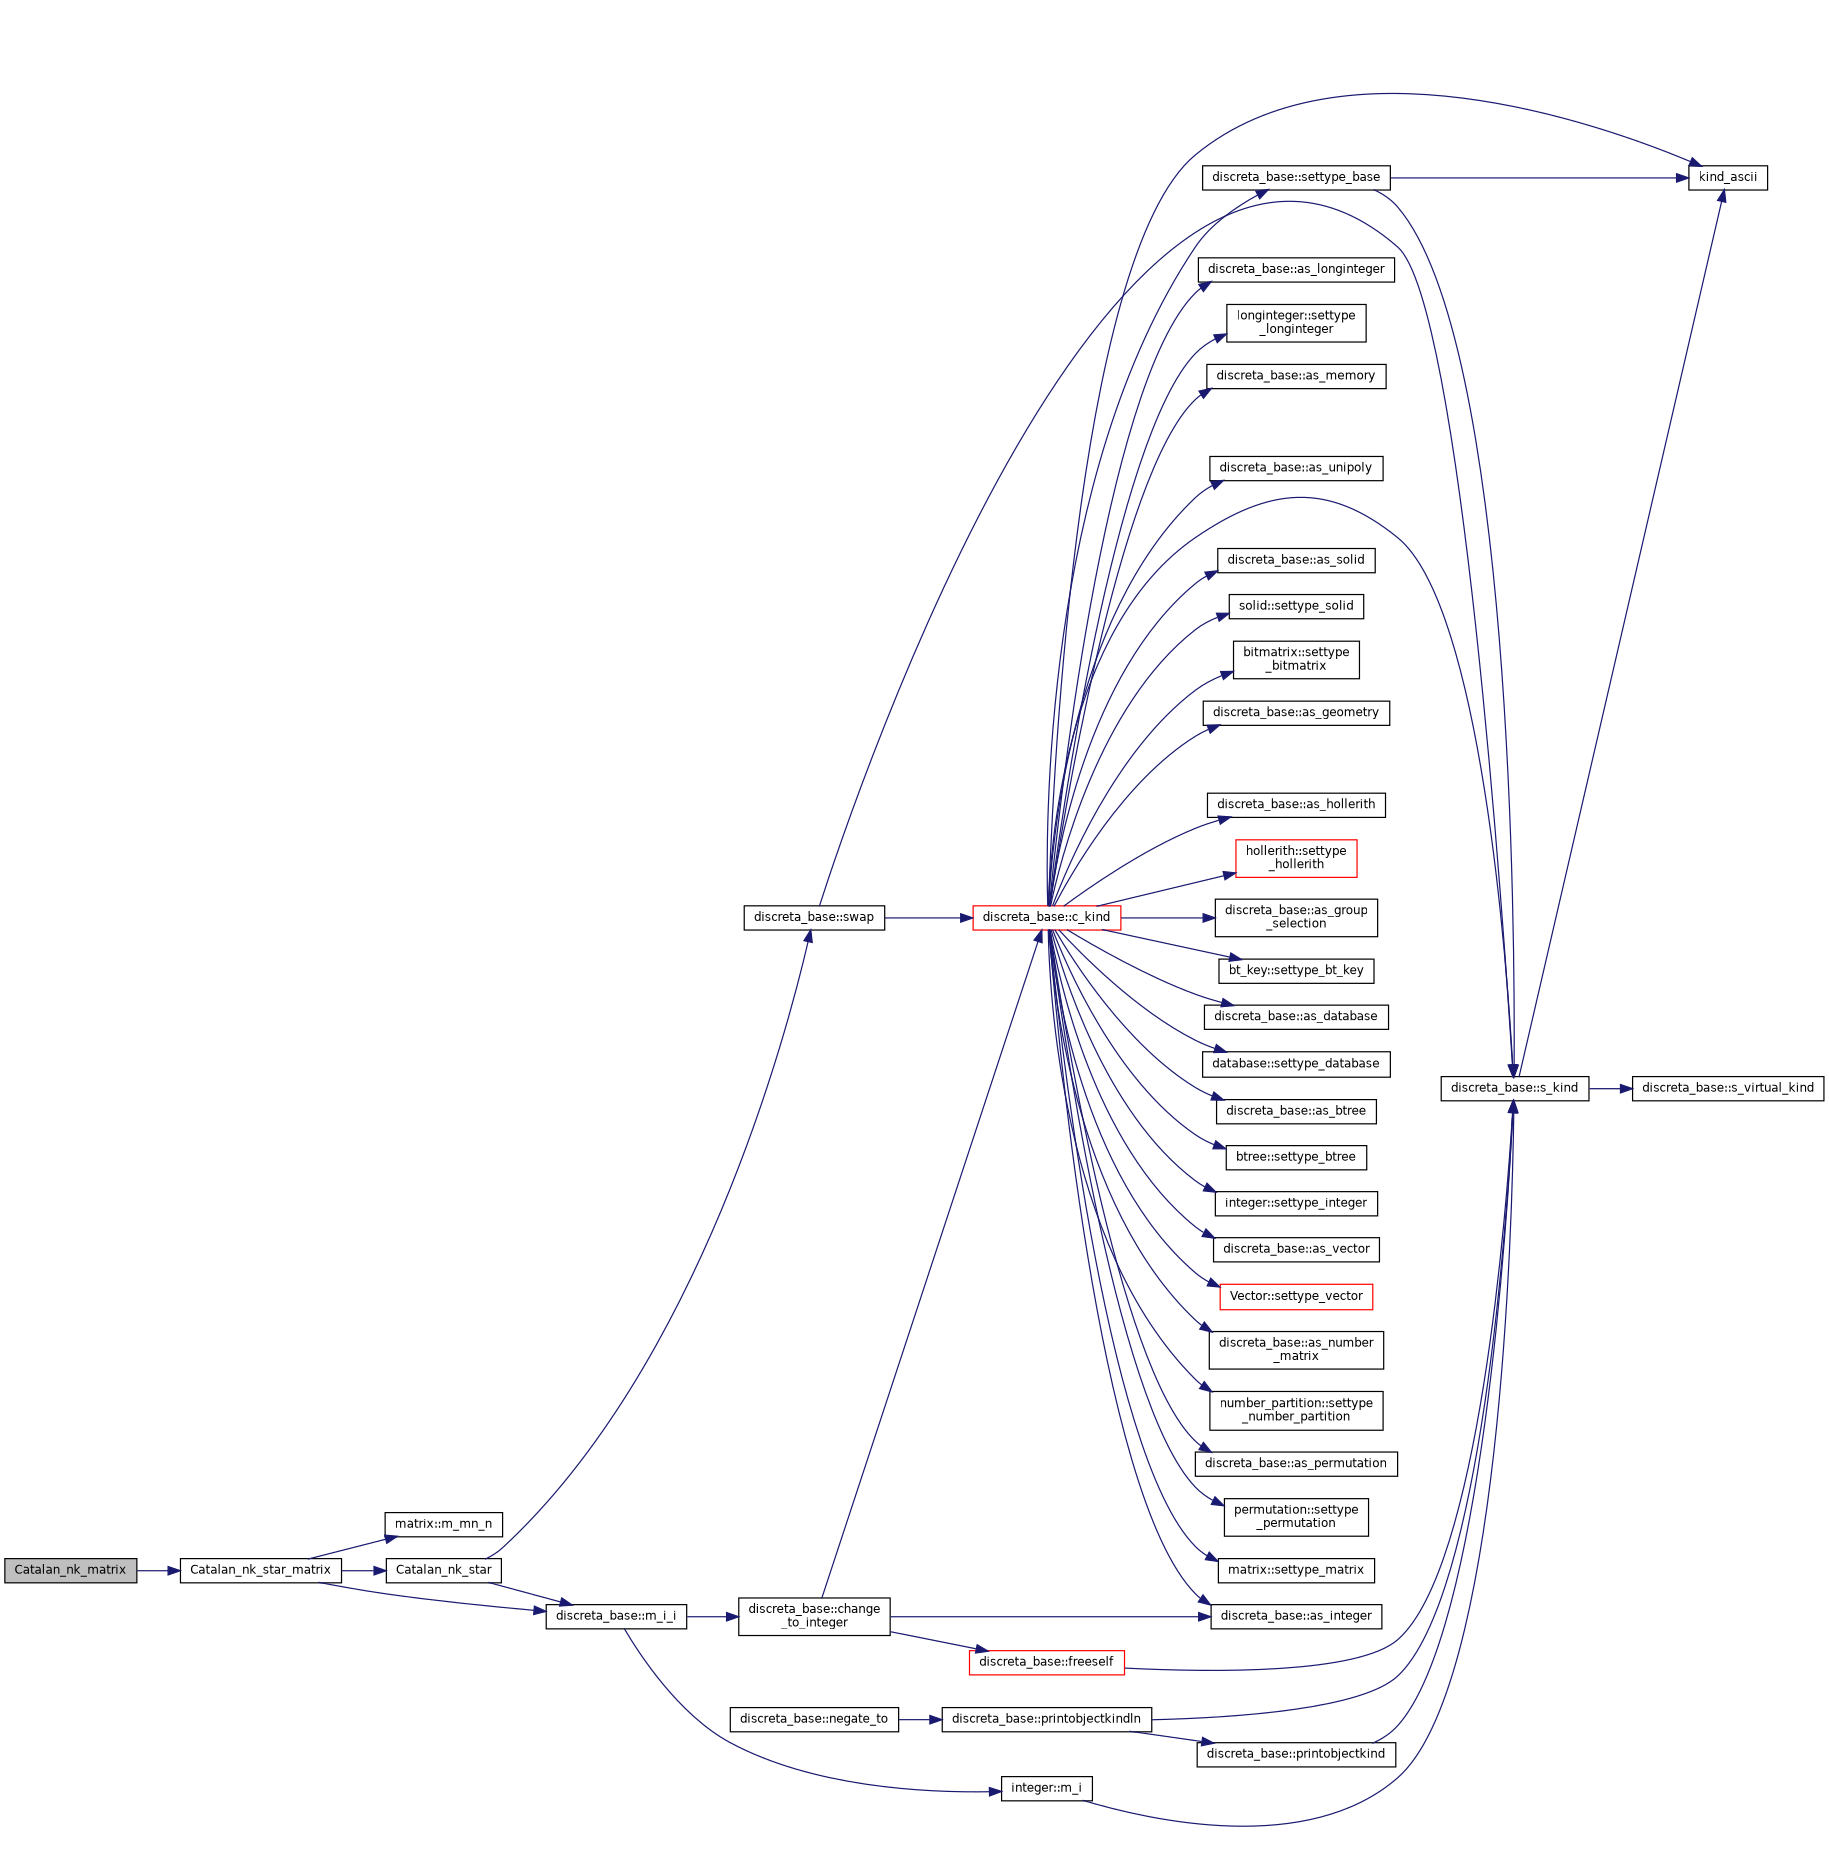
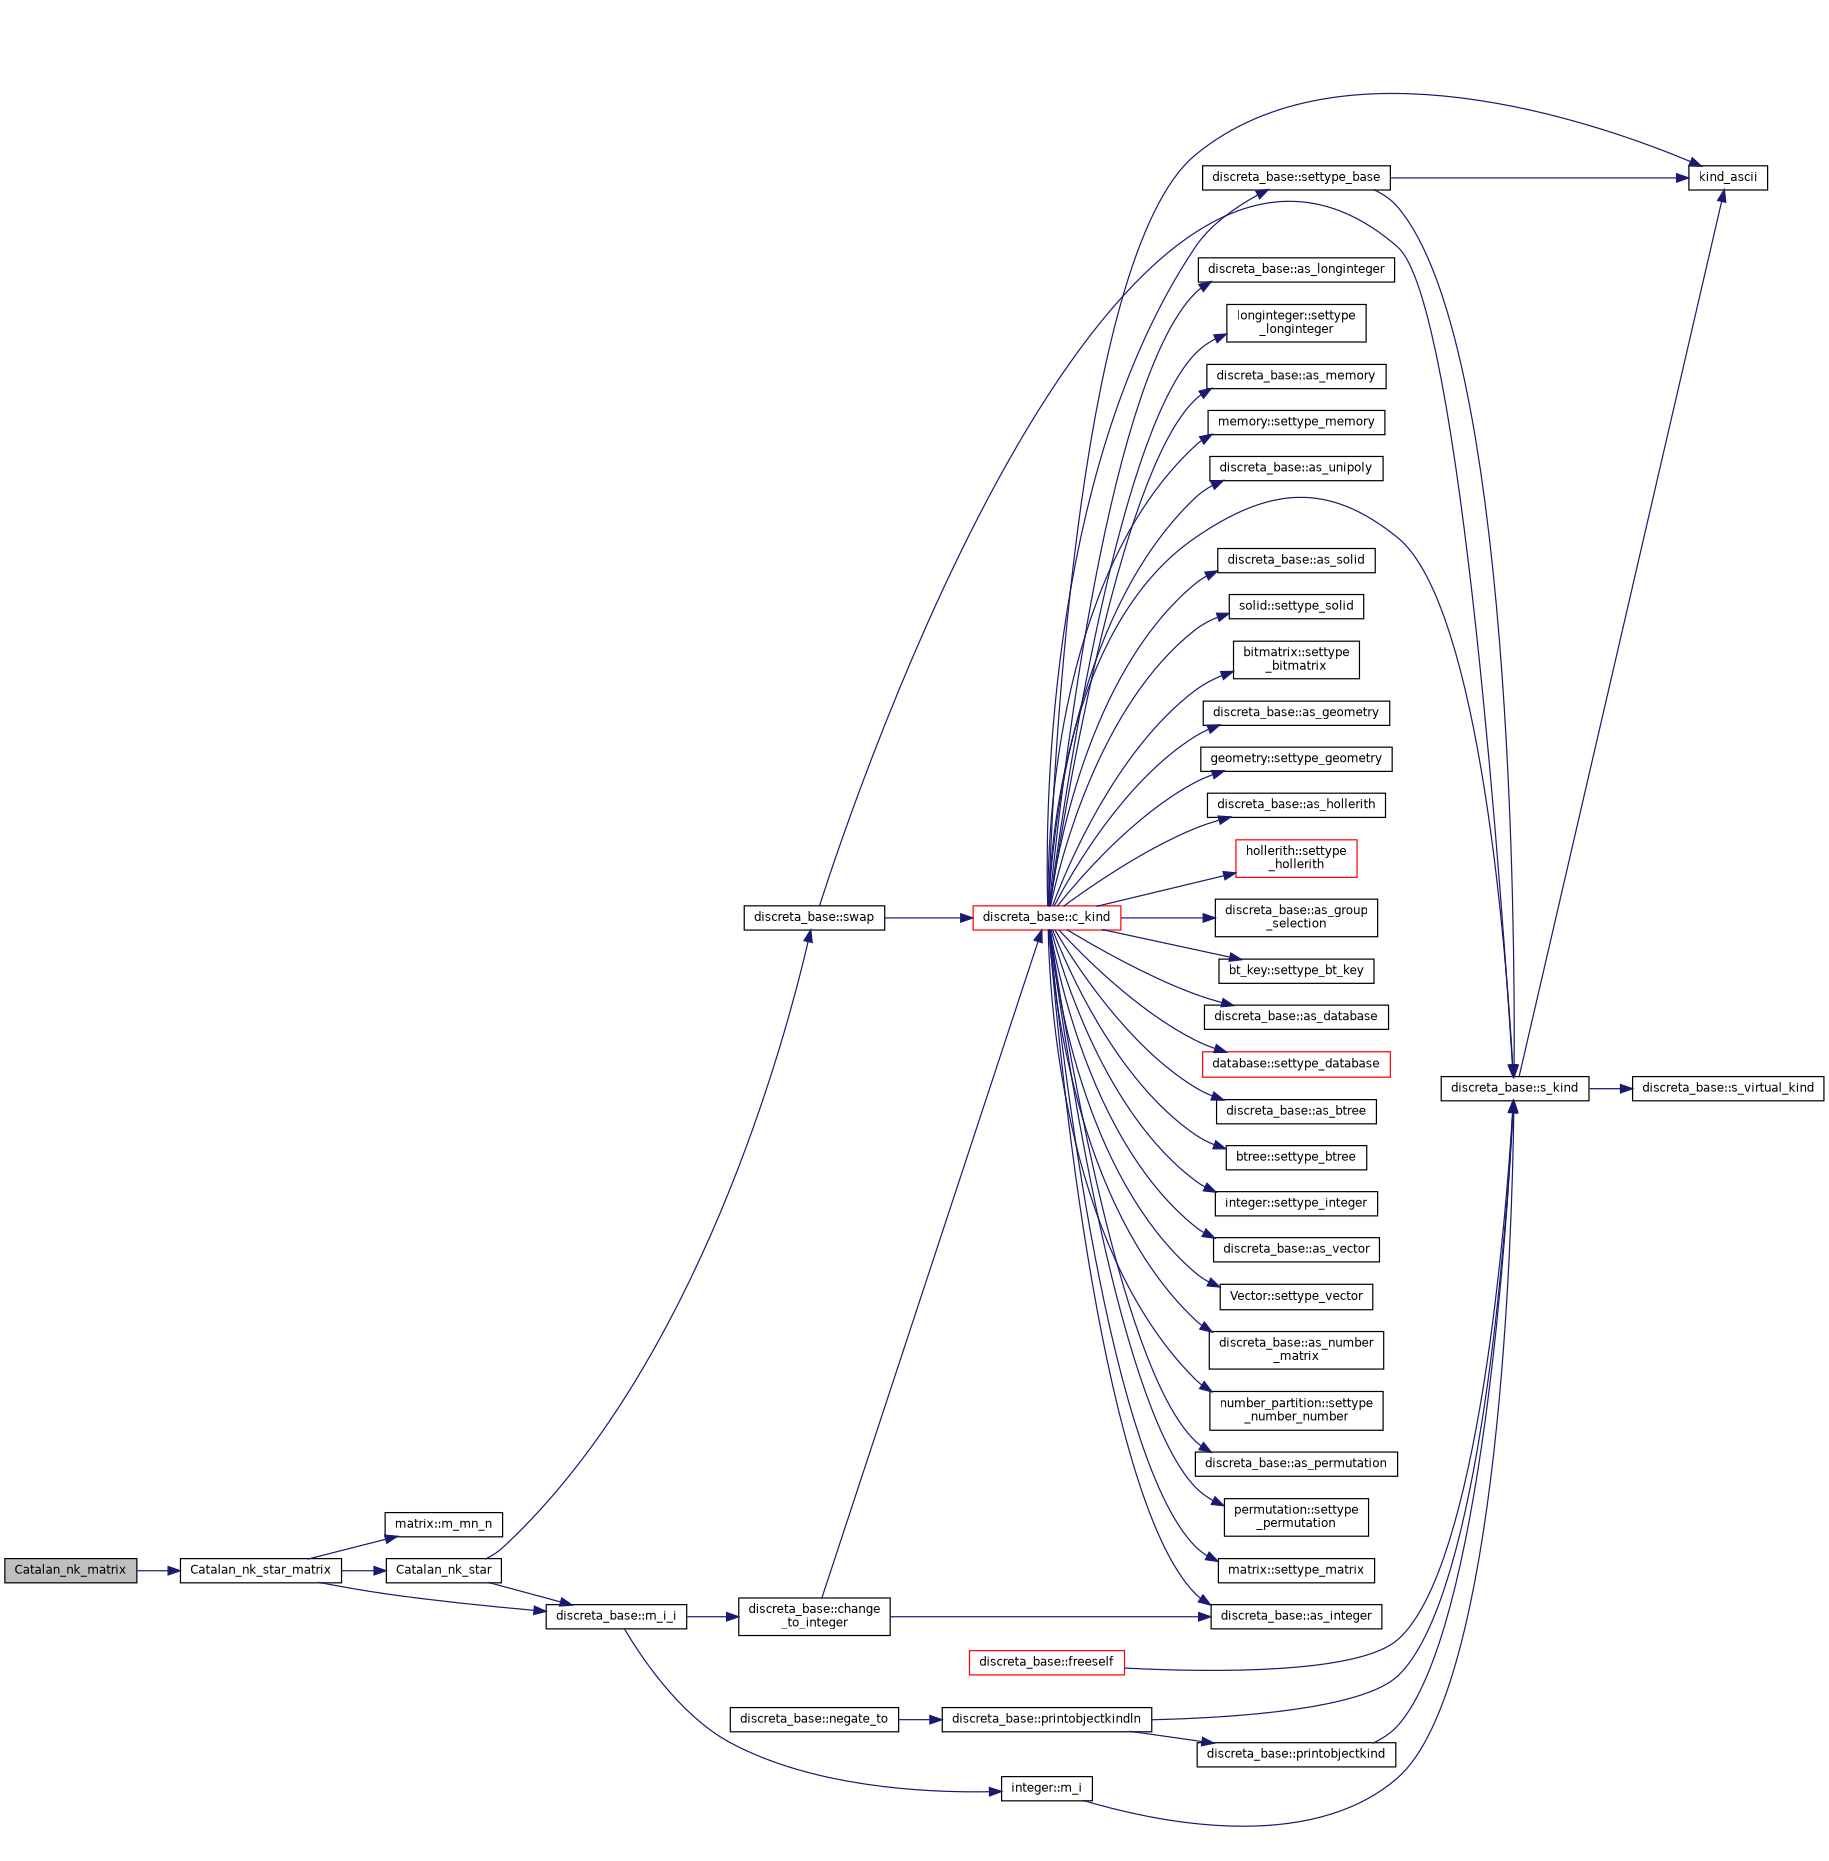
node "memory::settype_memory": added
node "geometry::settype_geometry": added
node "database::settype_database": color black -> red
node "Vector::settype_vector": color red -> black
node "number_partition::settype _number_partition": label "number_partition::settype _number_partition" -> "number_partition::settype _number_number"
edge "discreta_base::change _to_integer" -> "discreta_base::freeself": removed
